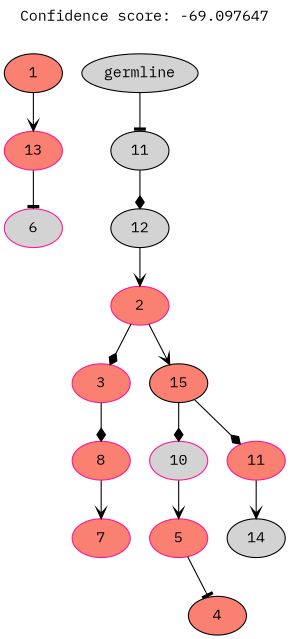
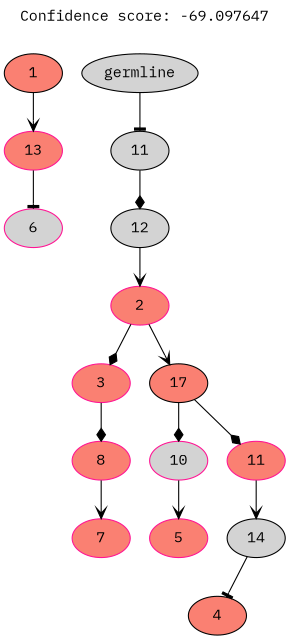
node "15": label "15" -> "17"
edge "5" -> "4": now "14" -> "4"
